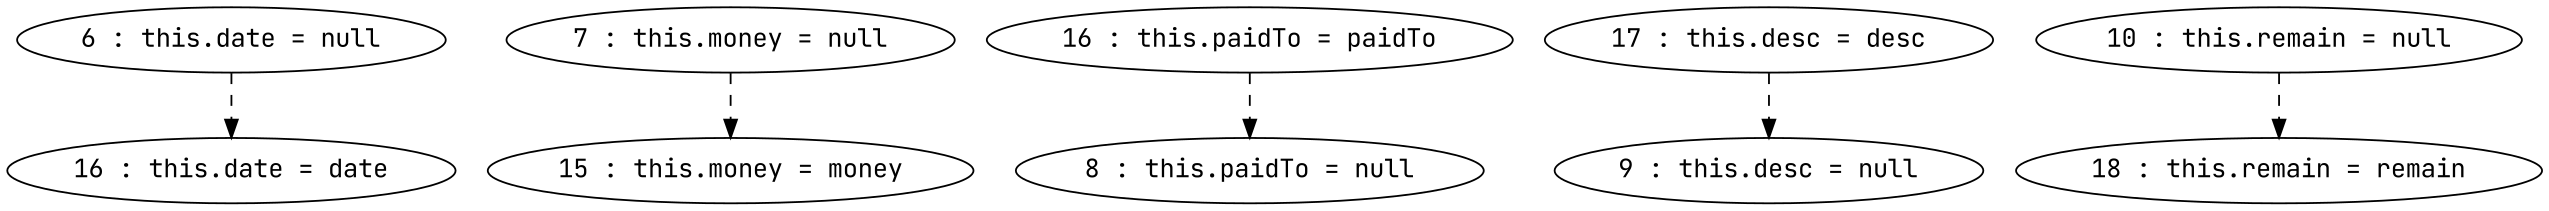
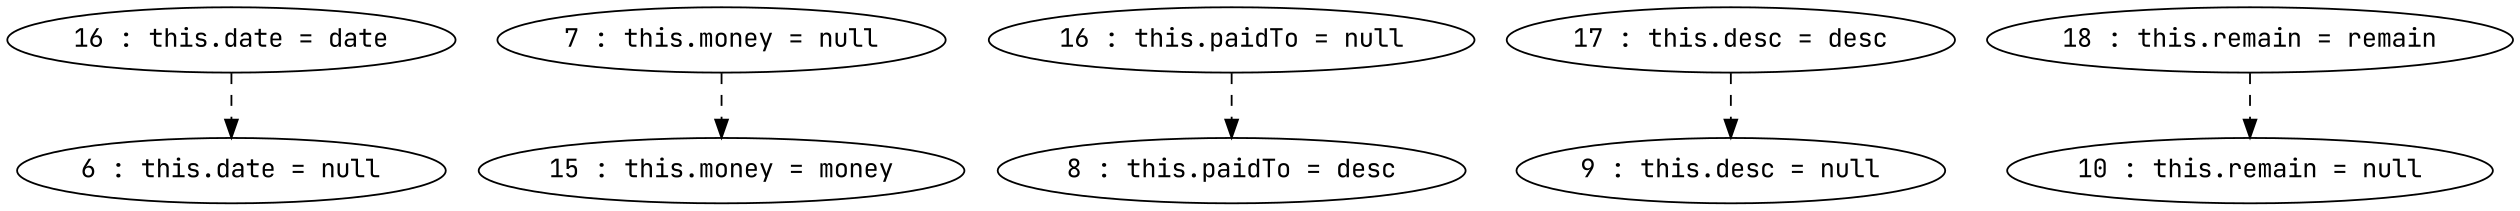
node "16 : this.paidTo = paidTo": label "16 : this.paidTo = paidTo" -> "16 : this.paidTo = null"
edge "6 : this.date = null" -> "16 : this.date = date": reversed
edge "10 : this.remain = null" -> "18 : this.remain = remain": reversed
node "8 : this.paidTo = null": label "8 : this.paidTo = null" -> "8 : this.paidTo = desc"
